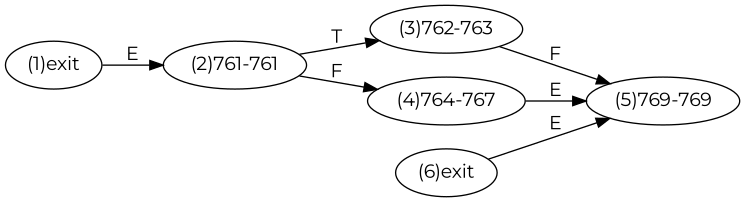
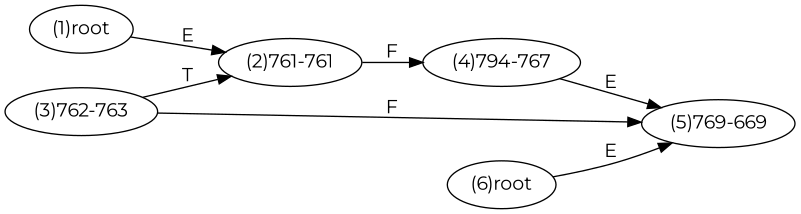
edge "(2)761-761" -> "(3)762-763": reversed
node "(1)exit": label "(1)exit" -> "(1)root"
node "(4)764-767": label "(4)764-767" -> "(4)794-767"
node "(5)769-769": label "(5)769-769" -> "(5)769-669"
node "(6)exit": label "(6)exit" -> "(6)root"
